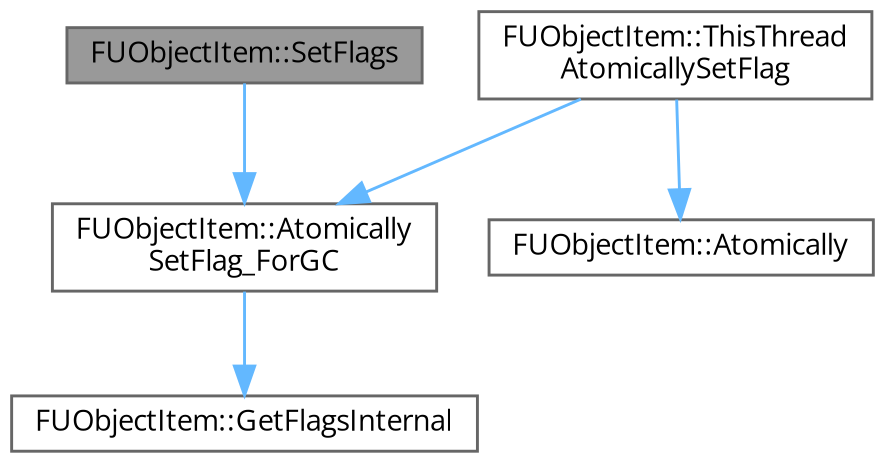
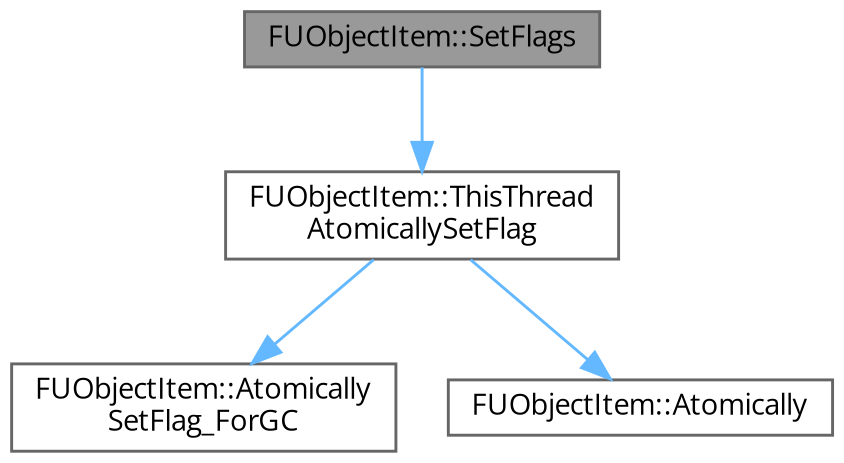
edge "FUObjectItem::SetFlags" -> "FUObjectItem::Atomically SetFlag_ForGC": now "FUObjectItem::SetFlags" -> "FUObjectItem::ThisThread AtomicallySetFlag"
node "FUObjectItem::GetFlagsInternal": removed
